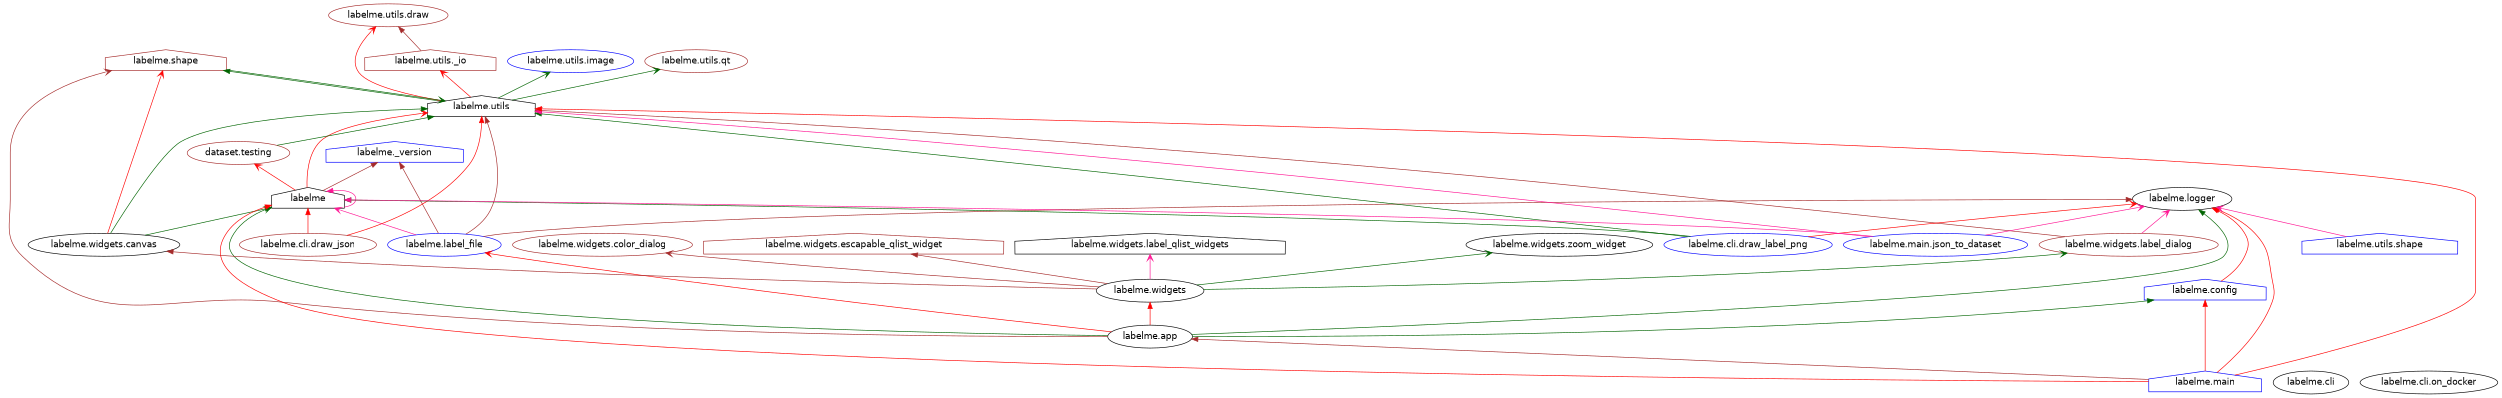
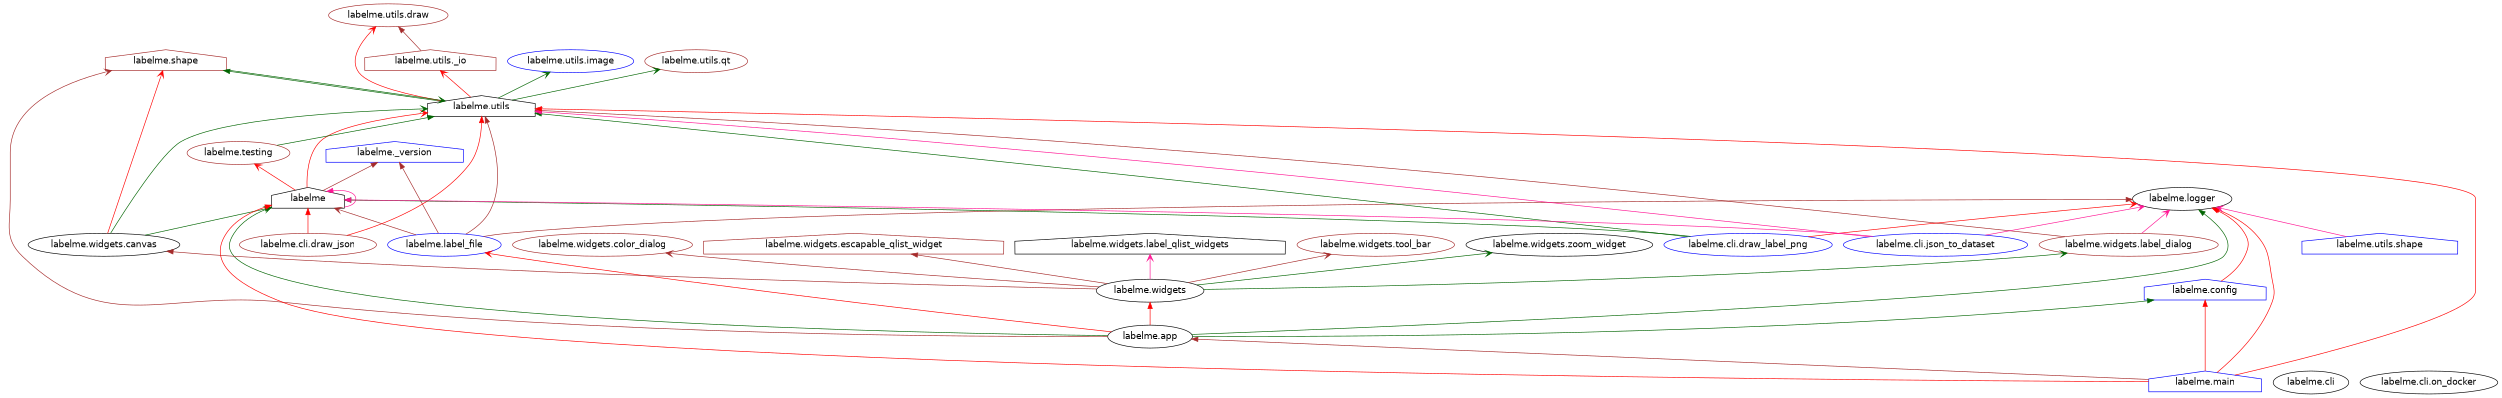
edge "labelme.widgets.canvas" -> "labelme.utils": arrowhead normal -> vee
node "dataset.testing": label "dataset.testing" -> "labelme.testing"
edge "labelme.label_file" -> "labelme": color deeppink -> brown
node "labelme.widgets.tool_bar": added
node "labelme.main.json_to_dataset": label "labelme.main.json_to_dataset" -> "labelme.cli.json_to_dataset"
